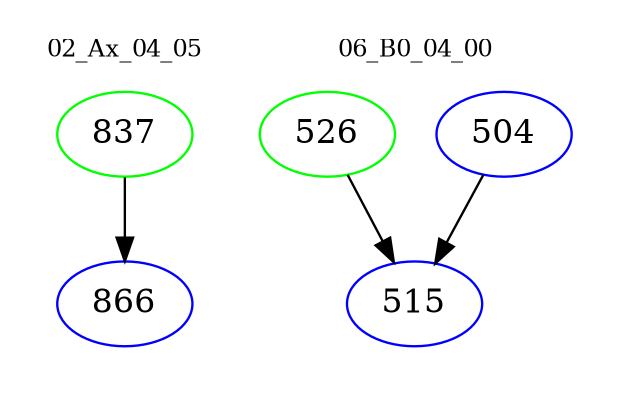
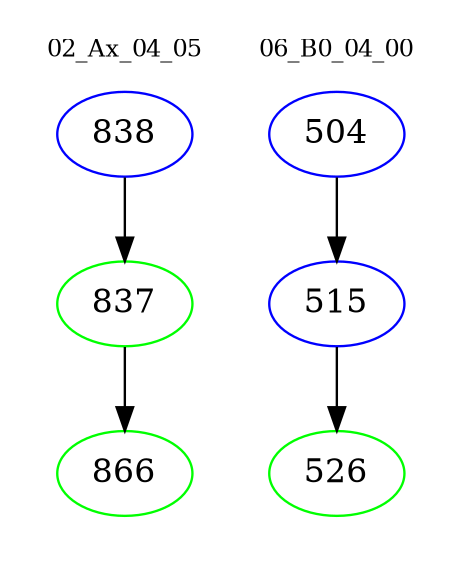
node "838": added
edge "526" -> "515": reversed
node "866": color blue -> green
